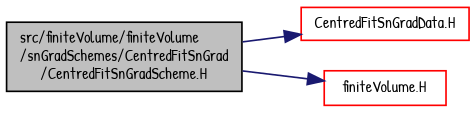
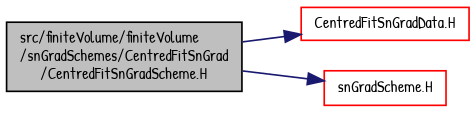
node "finiteVolume.H": label "finiteVolume.H" -> "snGradScheme.H"
